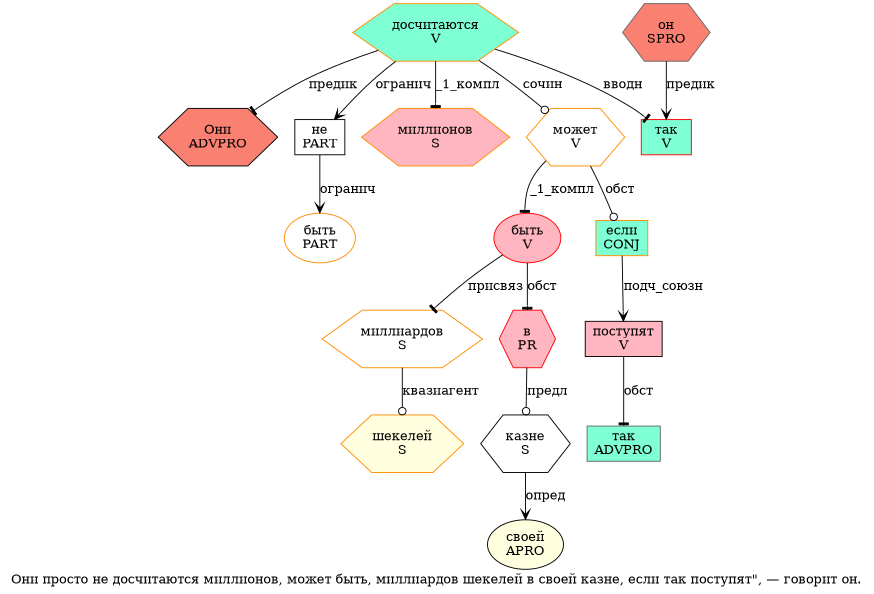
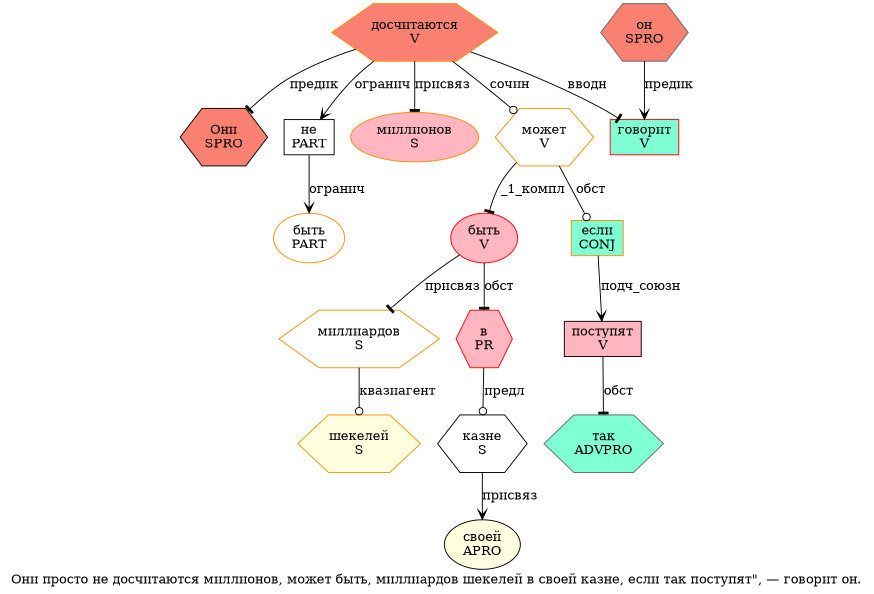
node "досчитаются V": fillcolor aquamarine -> salmon
edge "досчитаются V" -> "миллионов S": label "_1_компл" -> "присвяз"
node "Они ADVPRO": label "Они ADVPRO" -> "Они SPRO"
node "миллионов S": shape hexagon -> ellipse
node "так V": label "так V" -> "говорит V"
node "так ADVPRO": shape box -> hexagon
edge "казне S" -> "своей APRO": label "опред" -> "присвяз"
